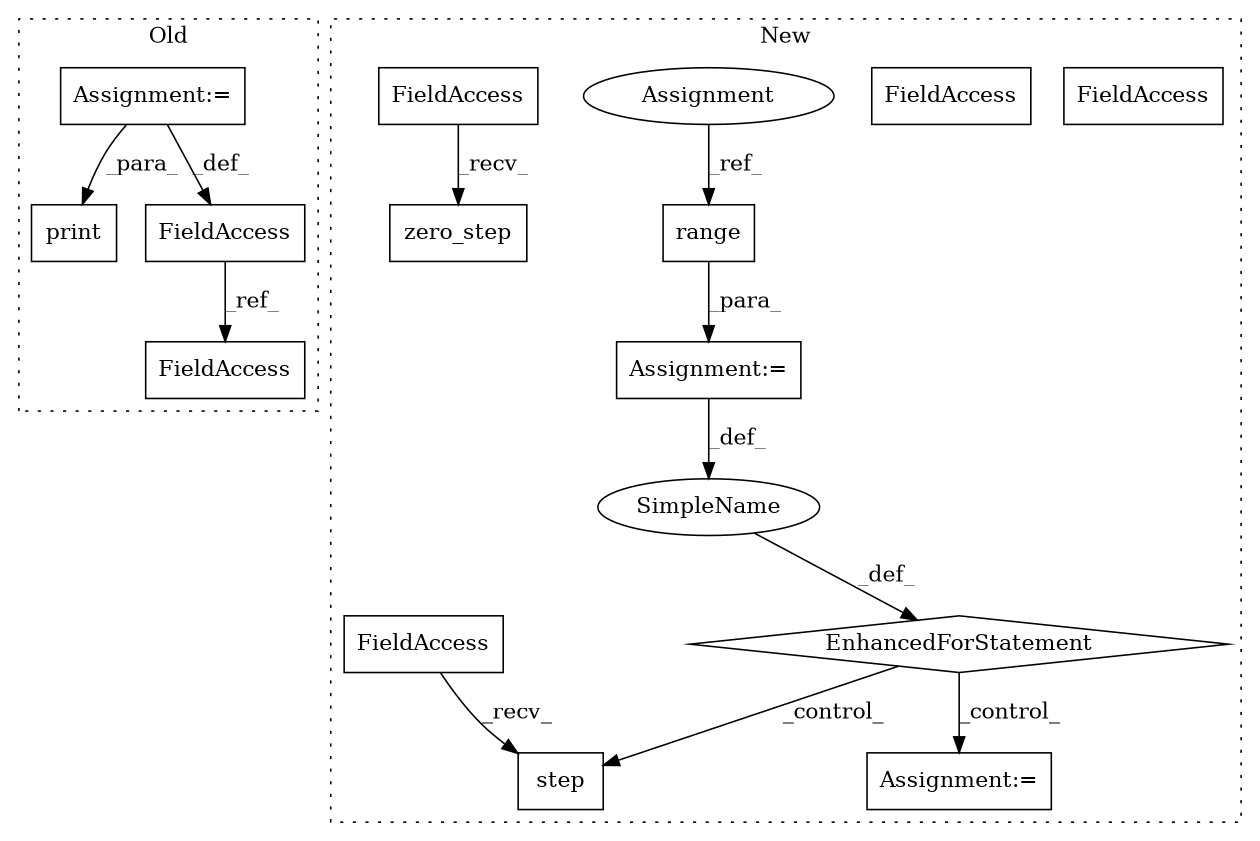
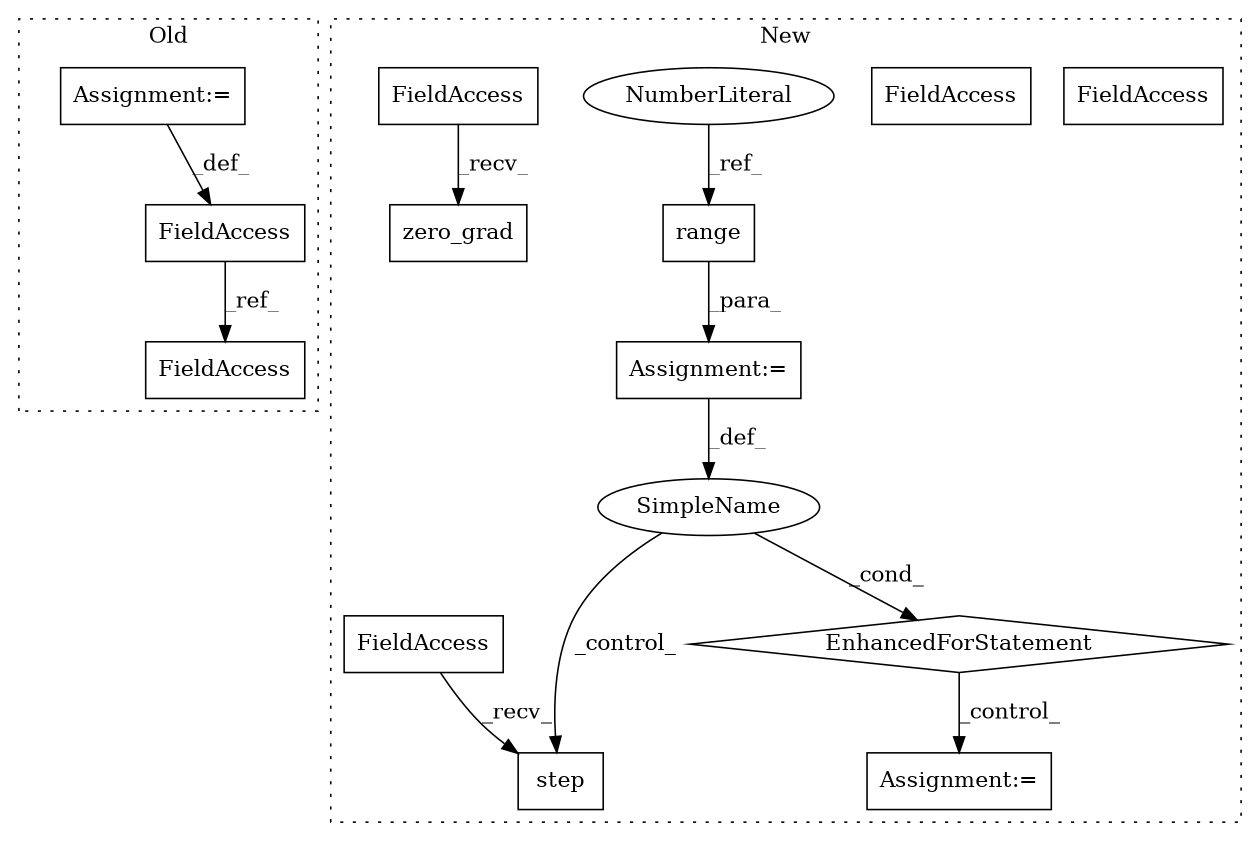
node "Assignment": label "Assignment" -> "NumberLiteral"
node "print": removed
node "zero_step": label "zero_step" -> "zero_grad"
edge "SimpleName" -> "EnhancedForStatement": label "_def_" -> "_cond_"
edge "EnhancedForStatement" -> "step": now "SimpleName" -> "step"
